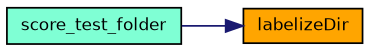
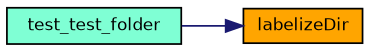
node "score_test_folder": label "score_test_folder" -> "test_test_folder"
